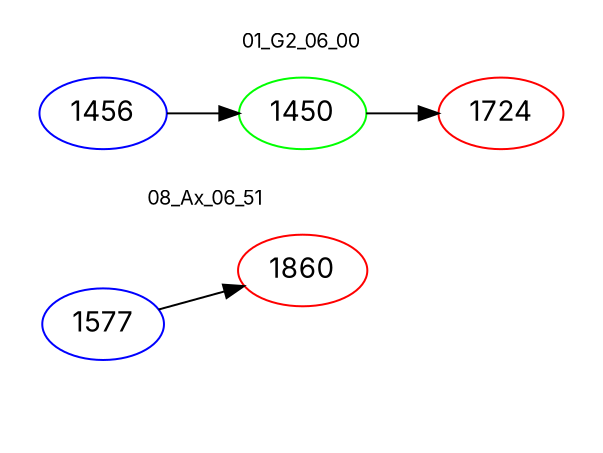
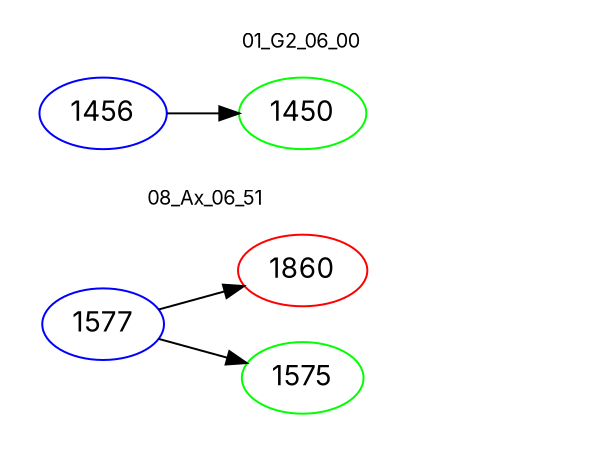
node "1724": removed
node "1575": added
